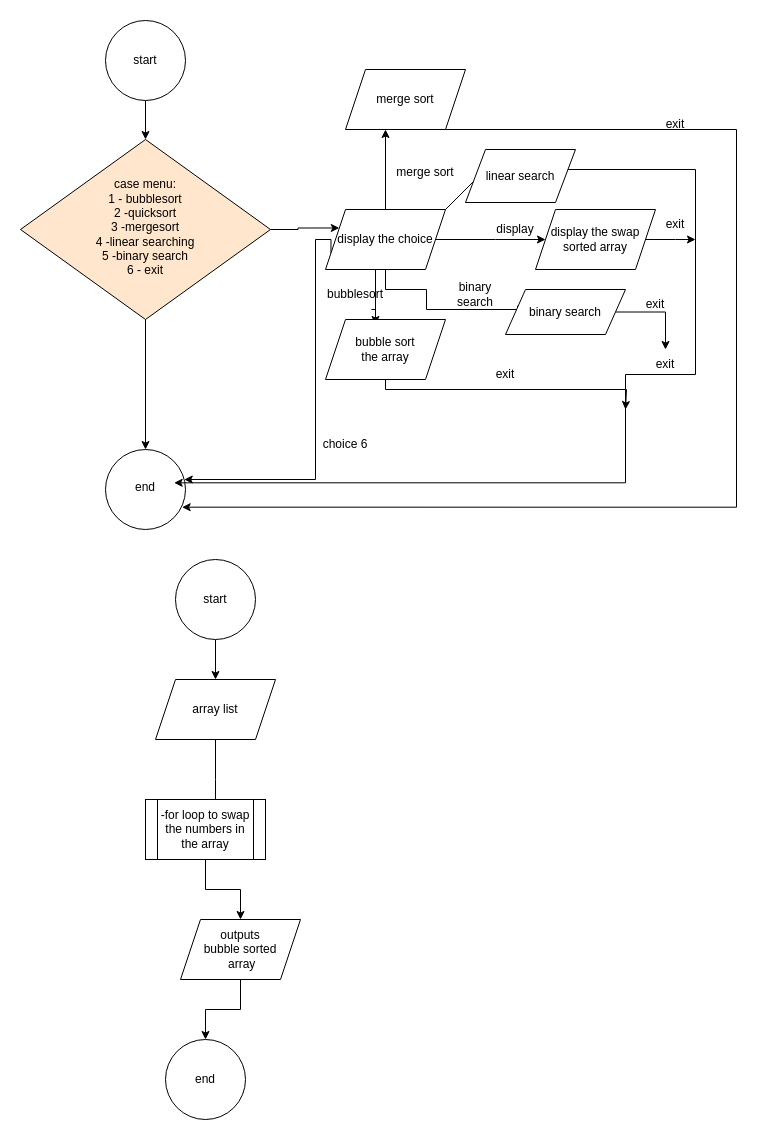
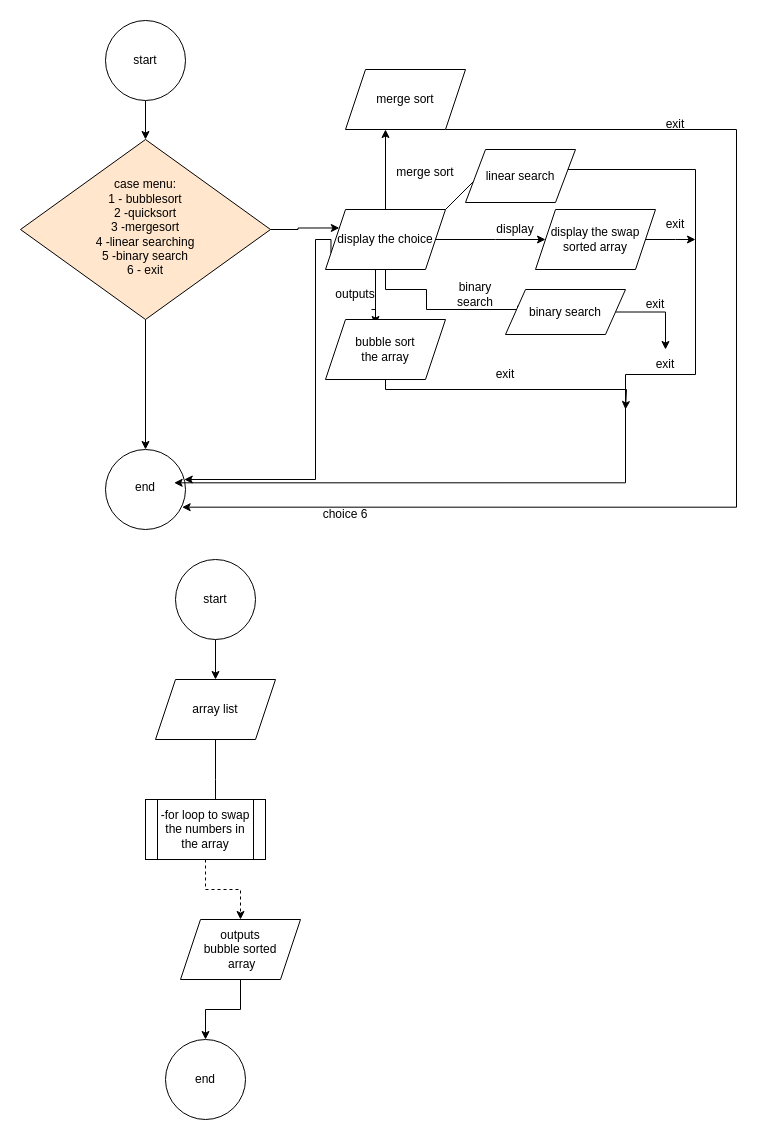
node "bubblesort": label "bubblesort" -> "outputs"
node "choice 6": moved (346, 445) -> (346, 515)
edge "-for loop to swap the numbers in the array" -> "outputs bubble sorted array": style solid -> dashed
